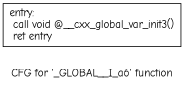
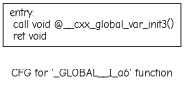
node "entry:": text "ret entry" -> "ret void"
